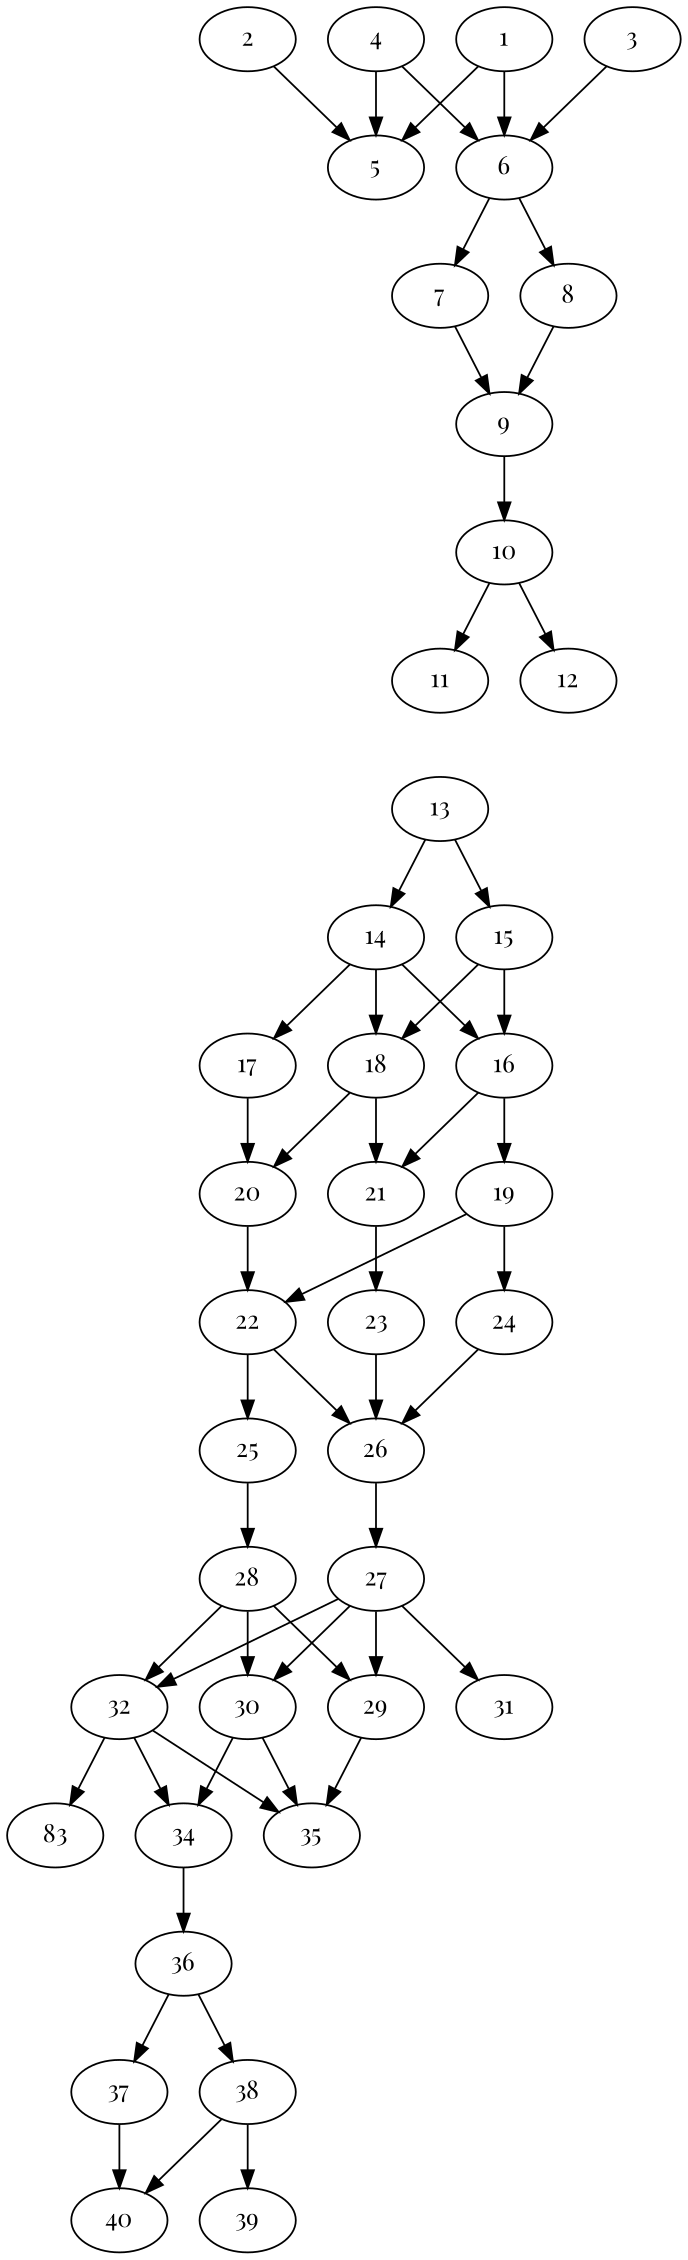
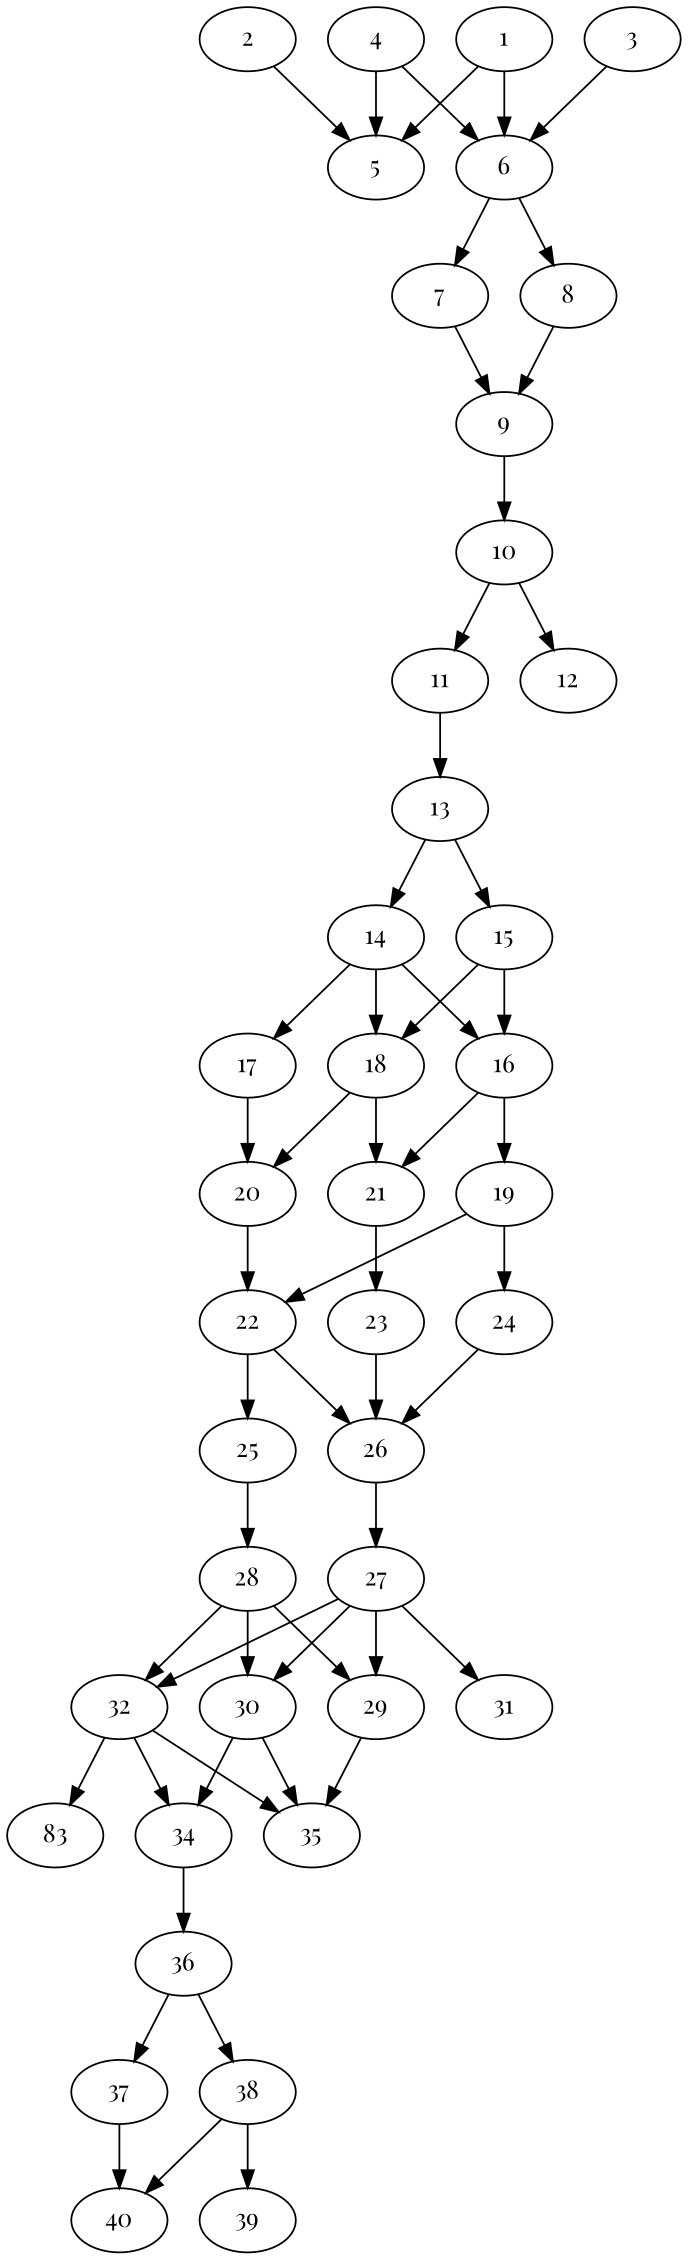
edge "11" -> "13": added
